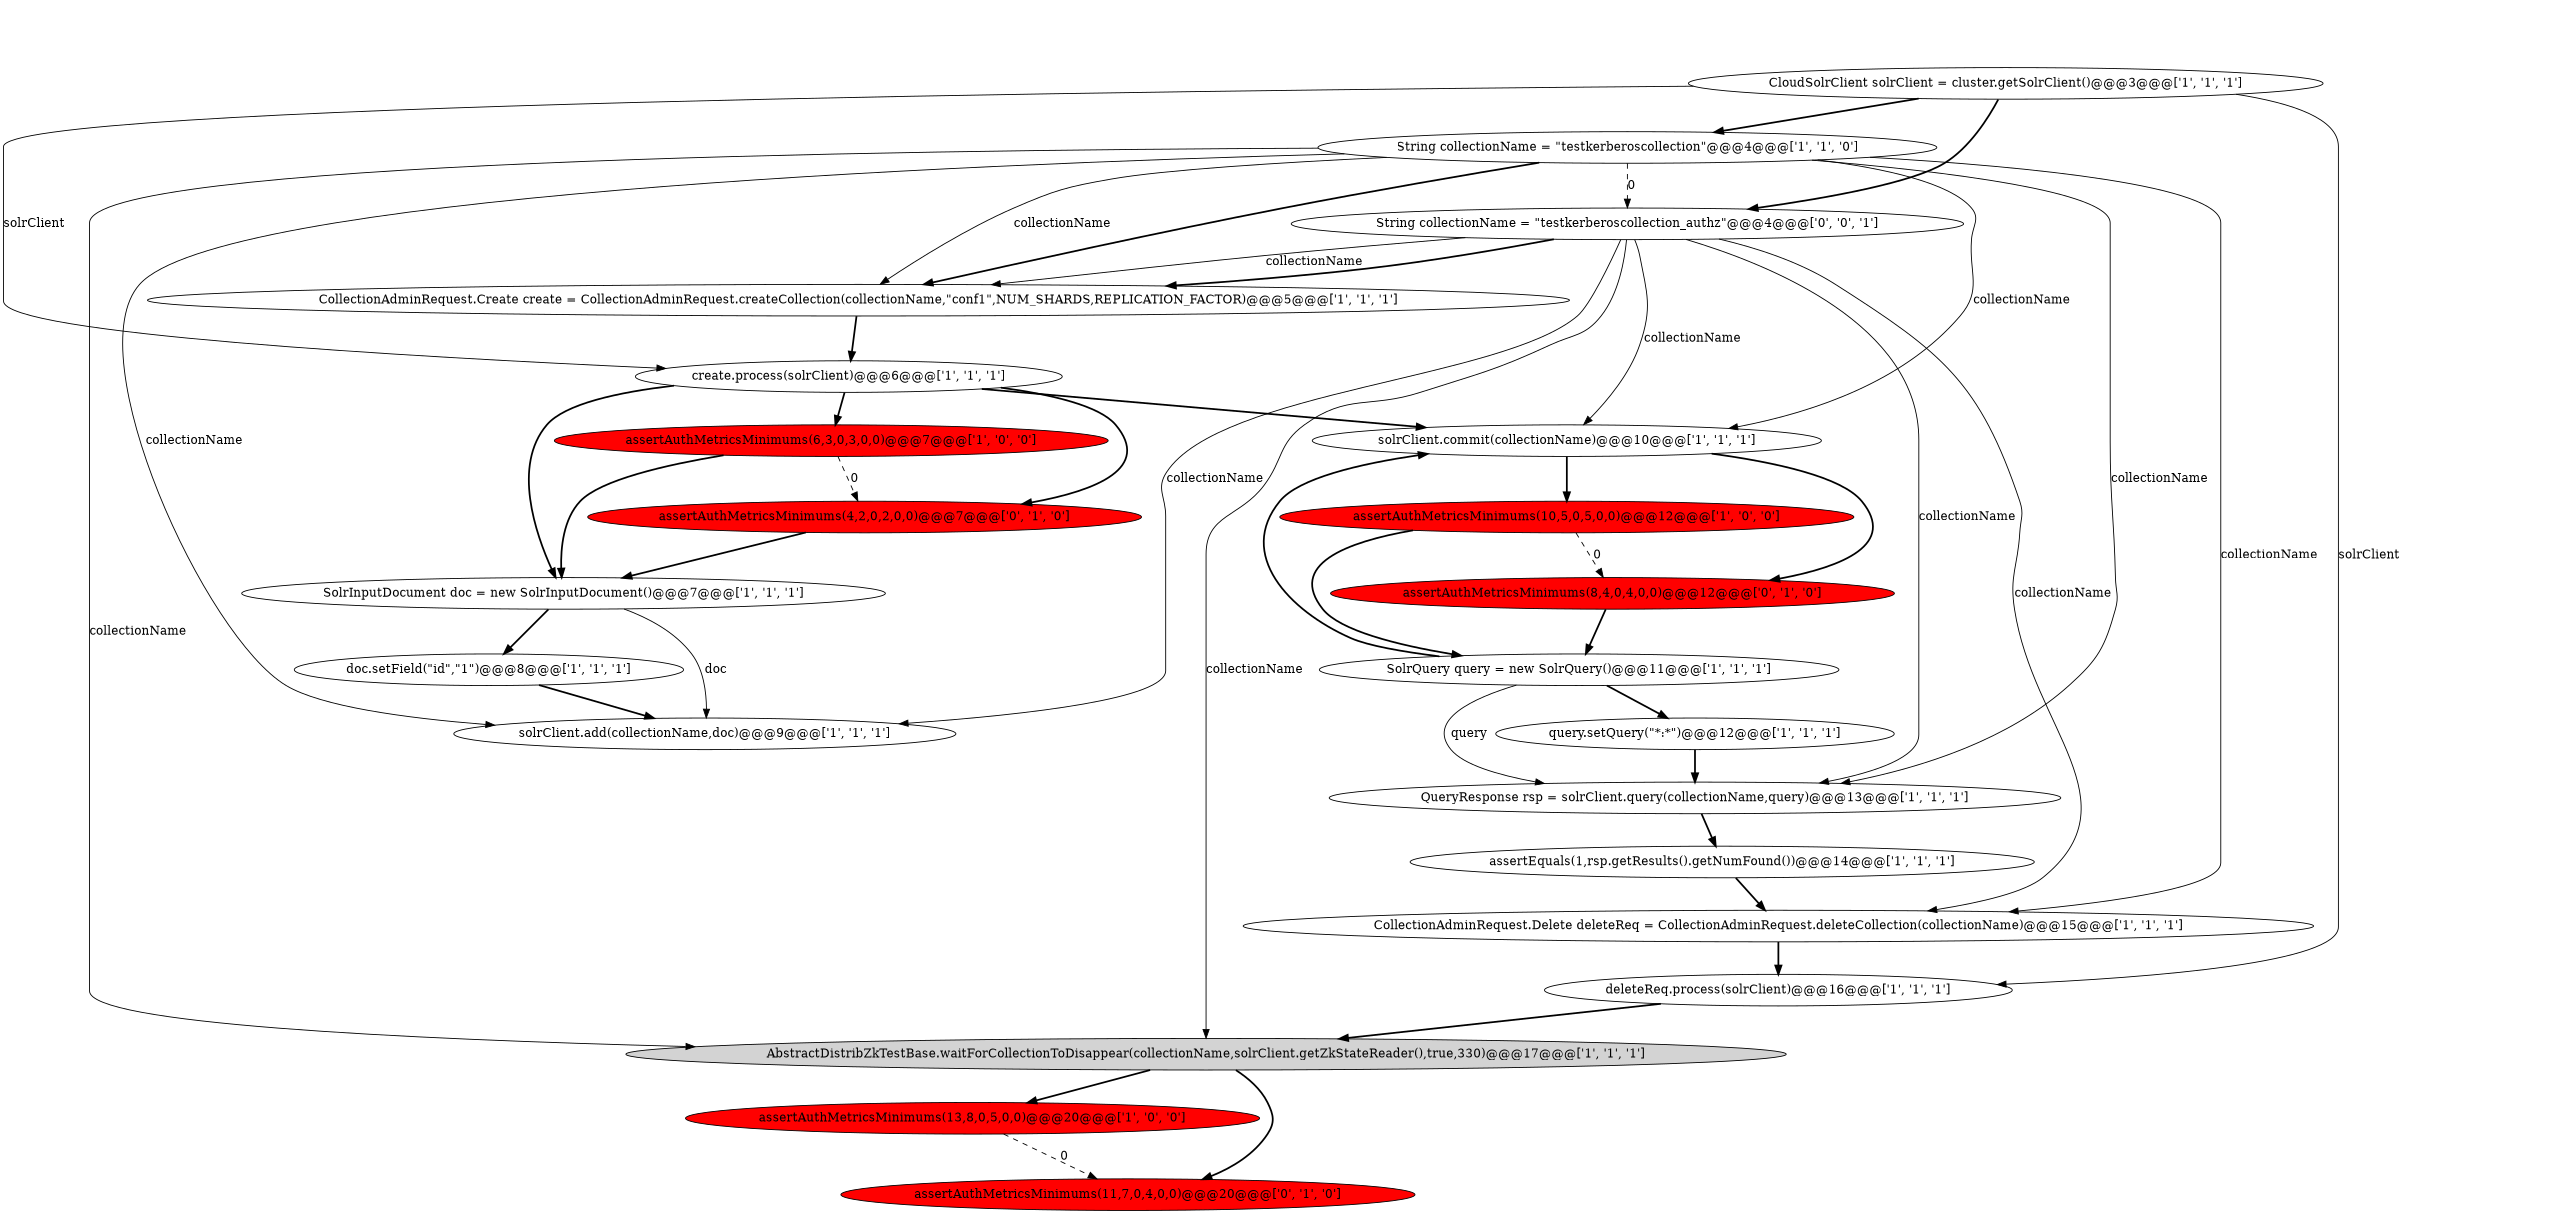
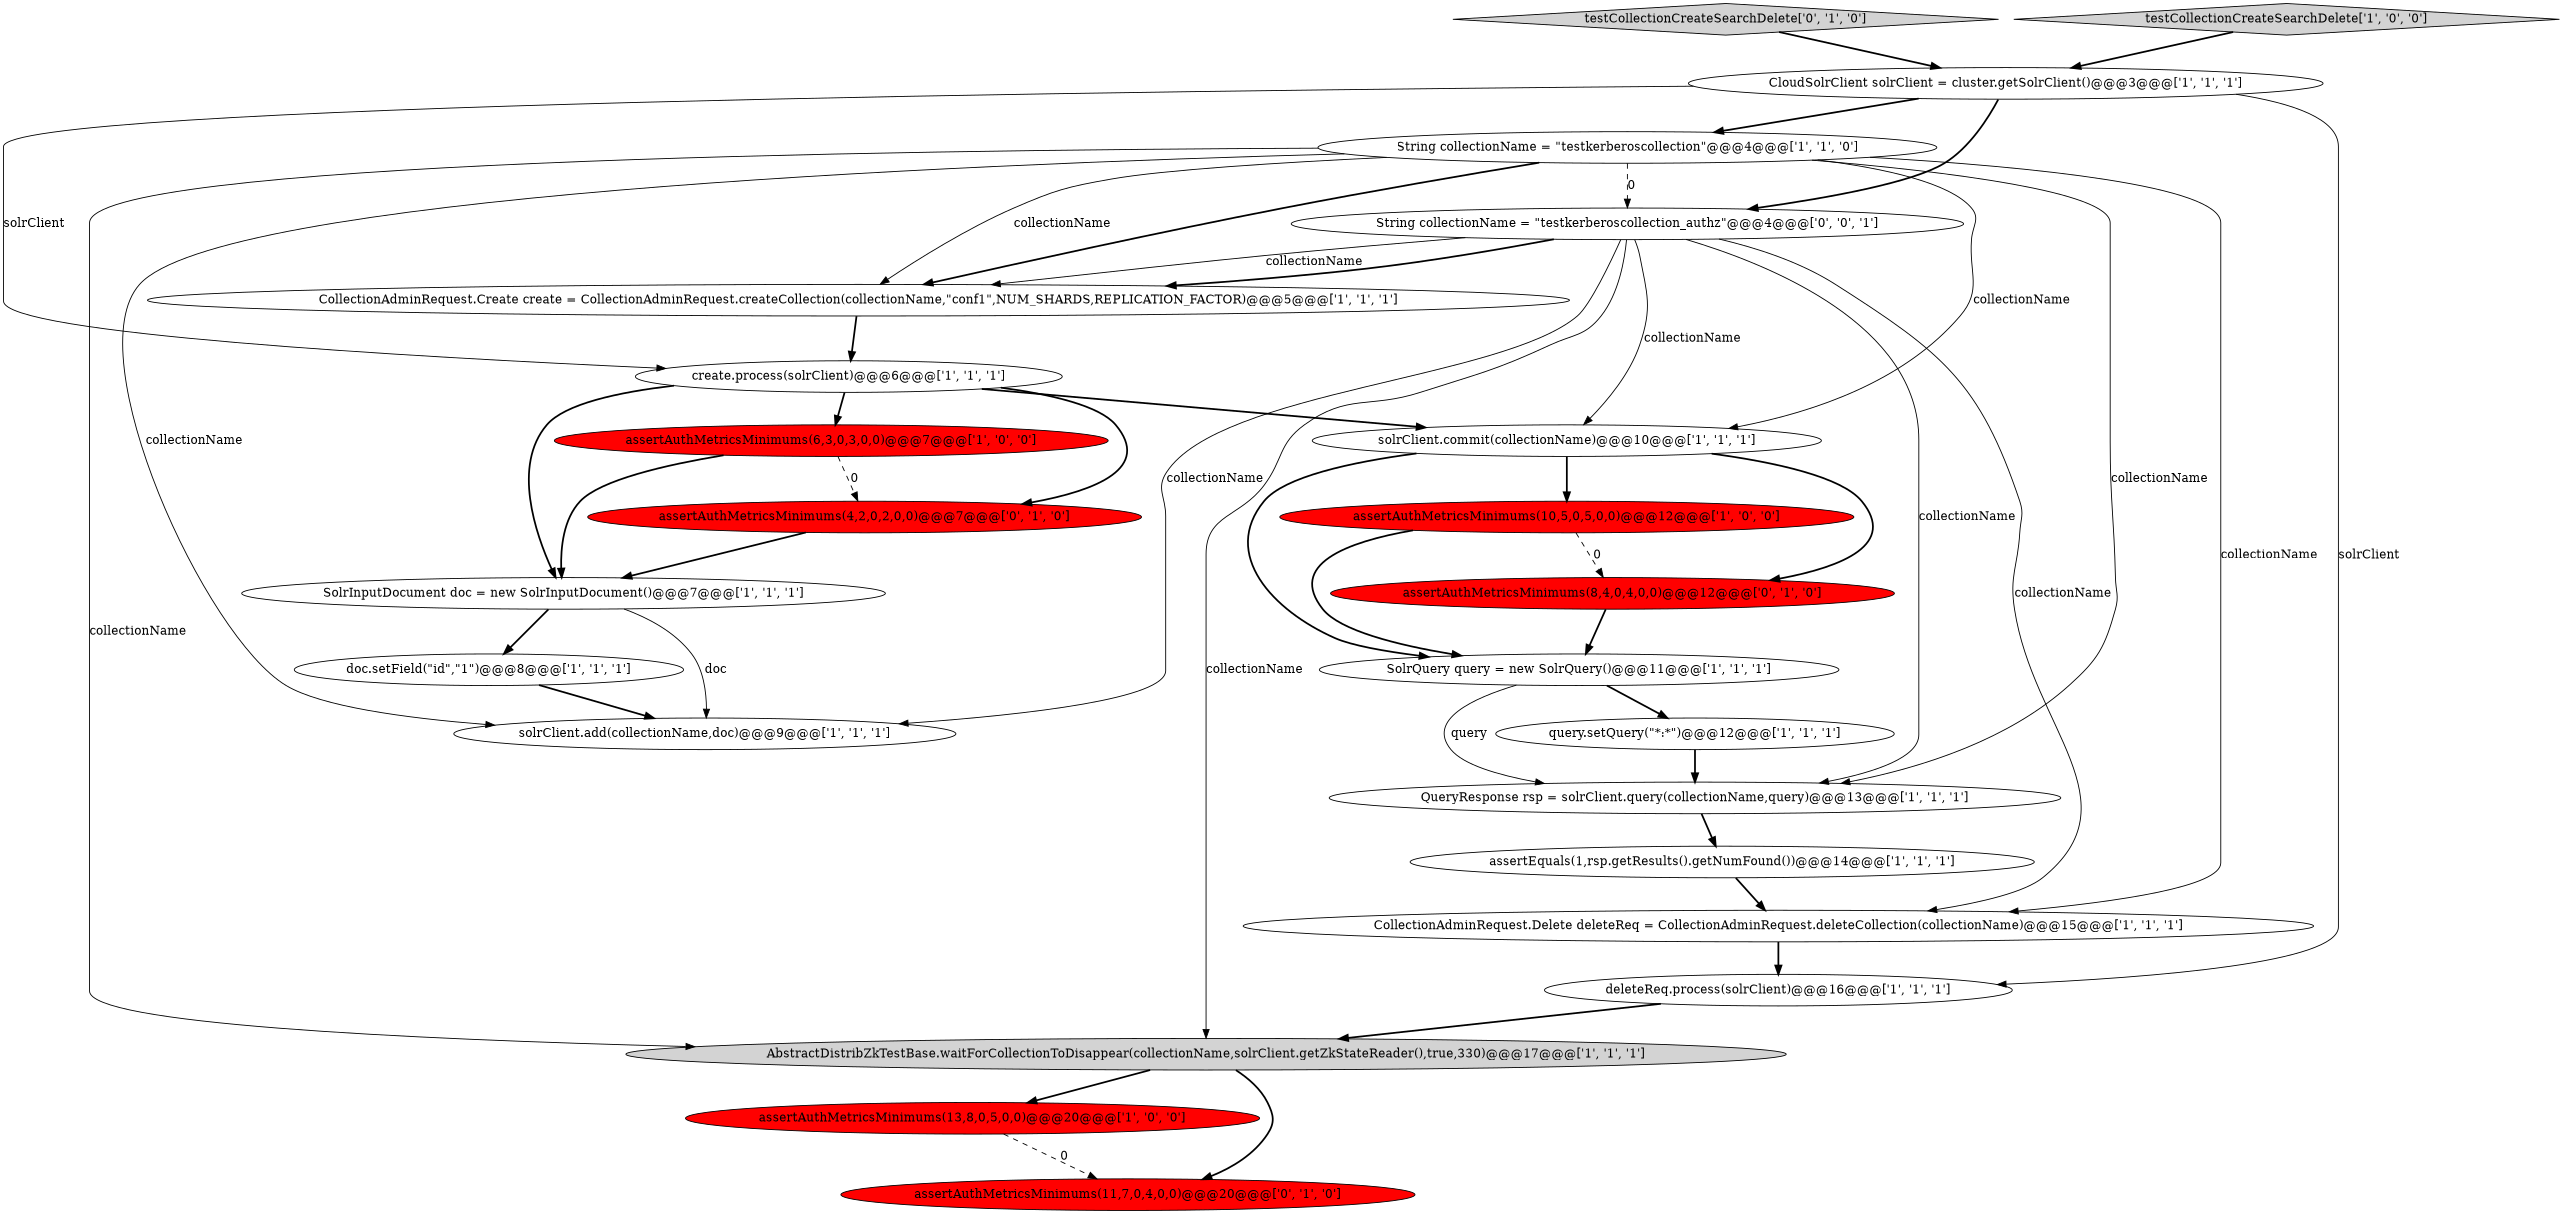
node "testCollectionCreateSearchDelete['0', '1', '0']": added
node "testCollectionCreateSearchDelete['1', '0', '0']": added
edge "SolrQuery query = new SolrQuery()@@@11@@@['1', '1', '1']" -> "solrClient.commit(collectionName)@@@10@@@['1', '1', '1']": reversed
